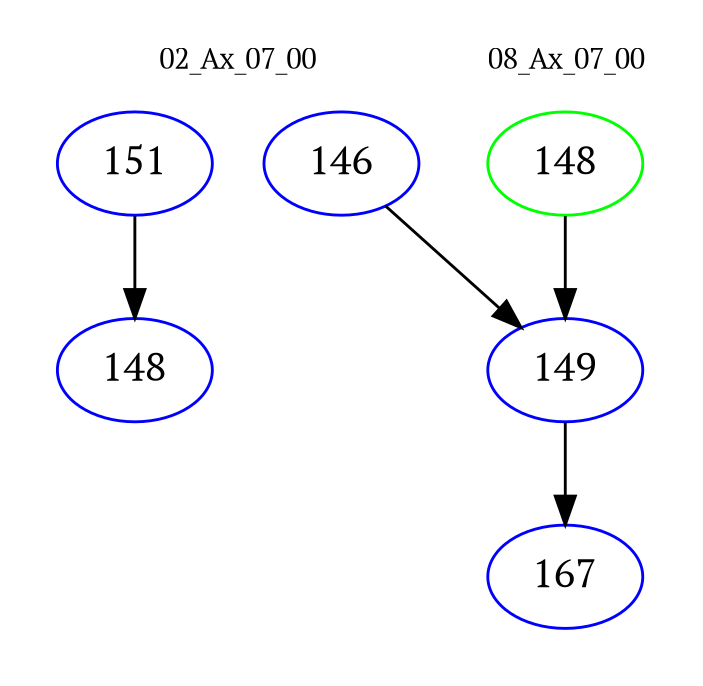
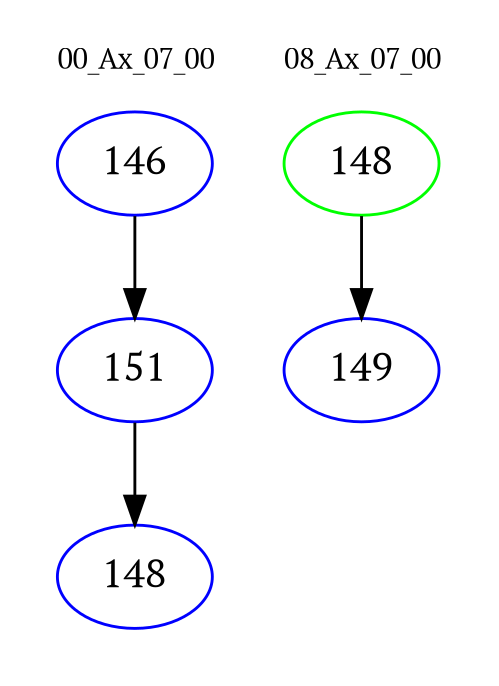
cluster "02_Ax_07_00": label "02_Ax_07_00" -> "00_Ax_07_00"
edge "146" -> "149": now "146" -> "151"
node "167": removed
